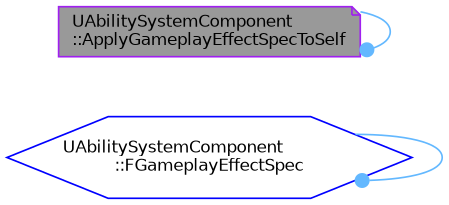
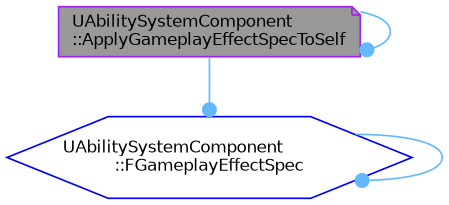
edge "UAbilitySystemComponent ::ApplyGameplayEffectSpecToSelf" -> "UAbilitySystemComponent ::FGameplayEffectSpec": added
